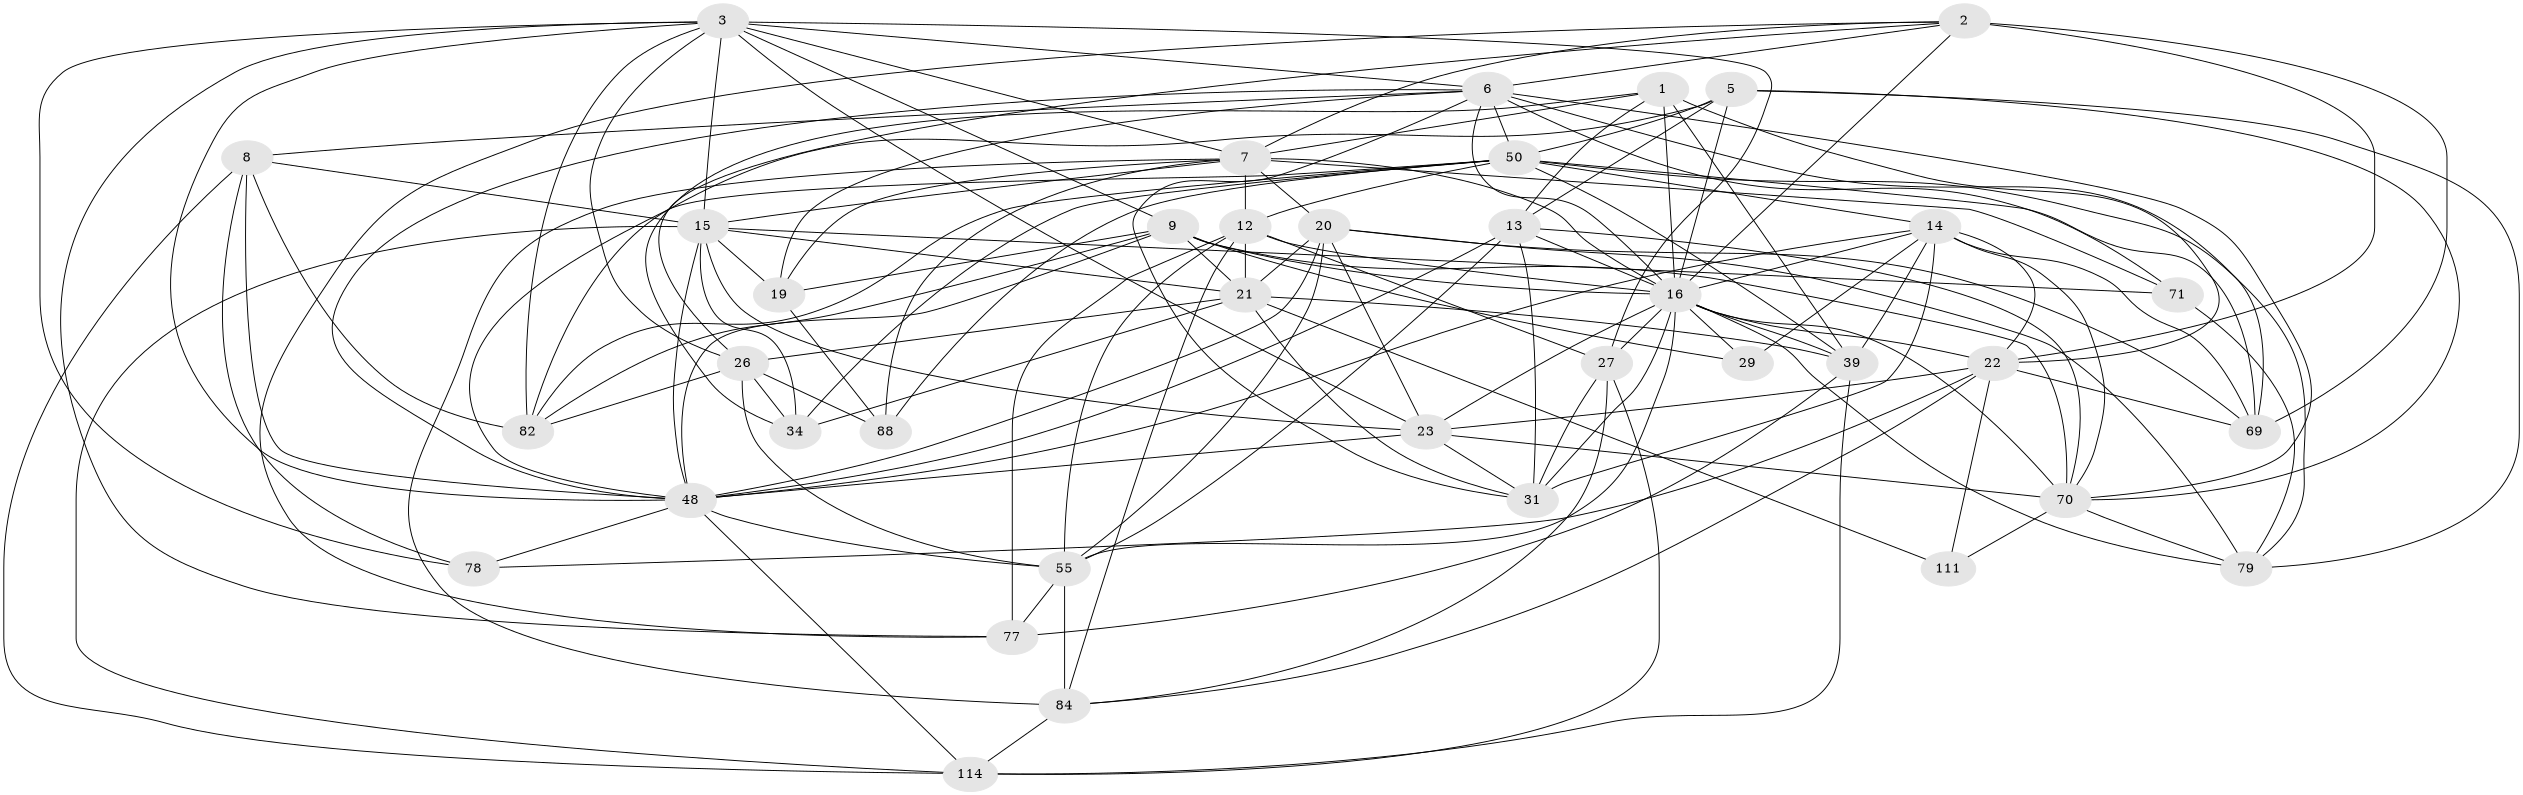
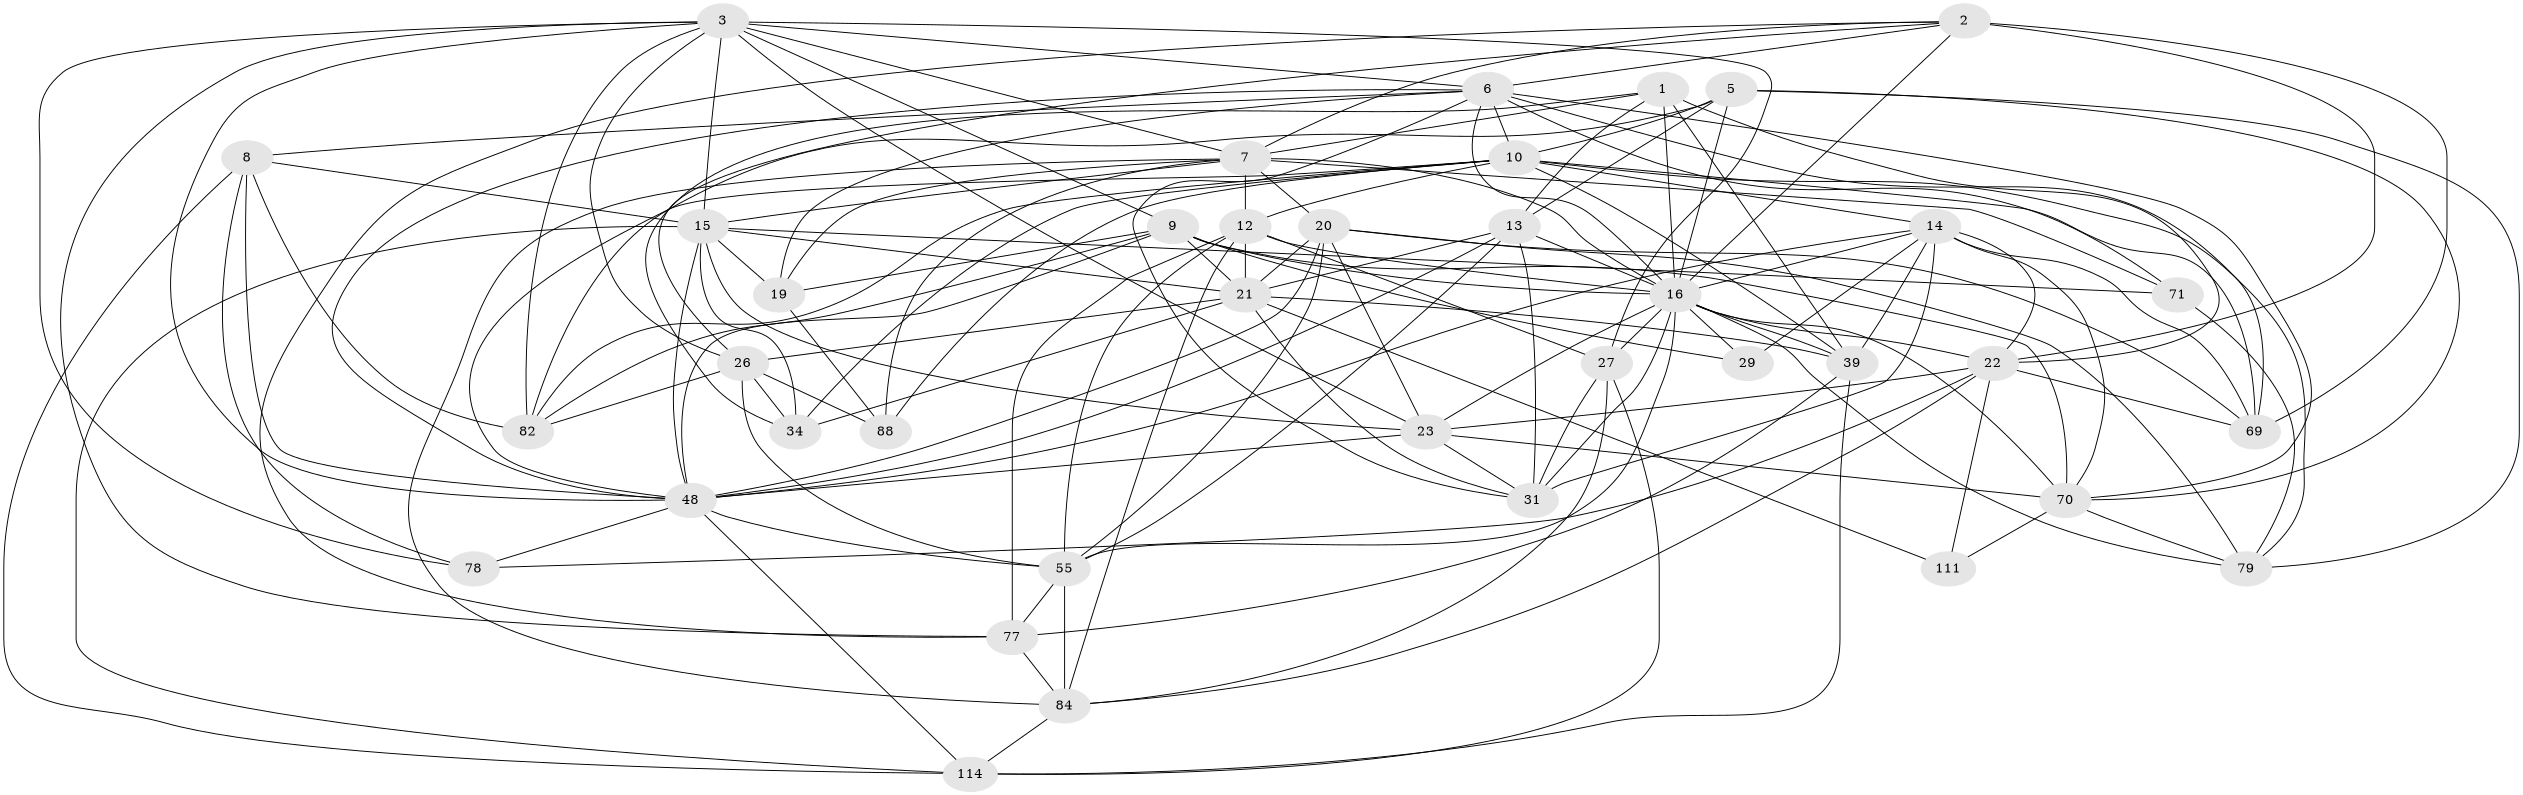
node "50": label "50" -> "10"
edge "13" -- "70": now "13" -- "21"
edge "77" -- "84": added
